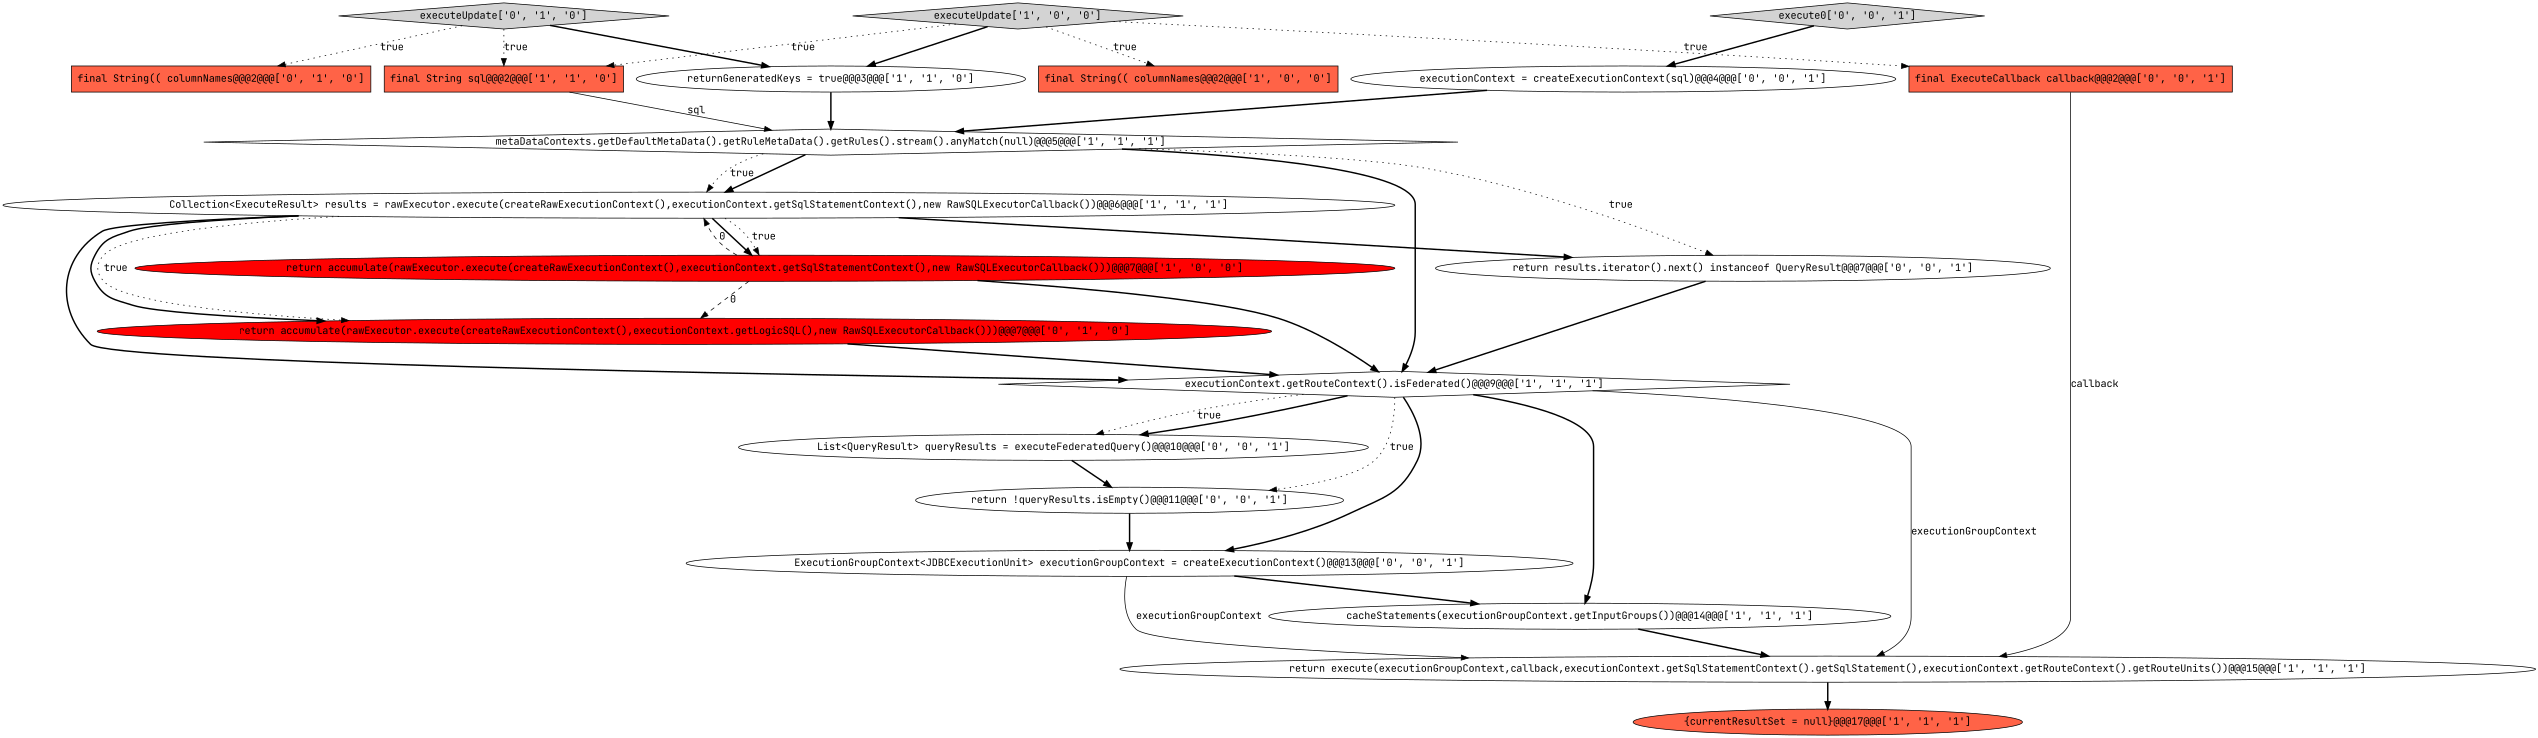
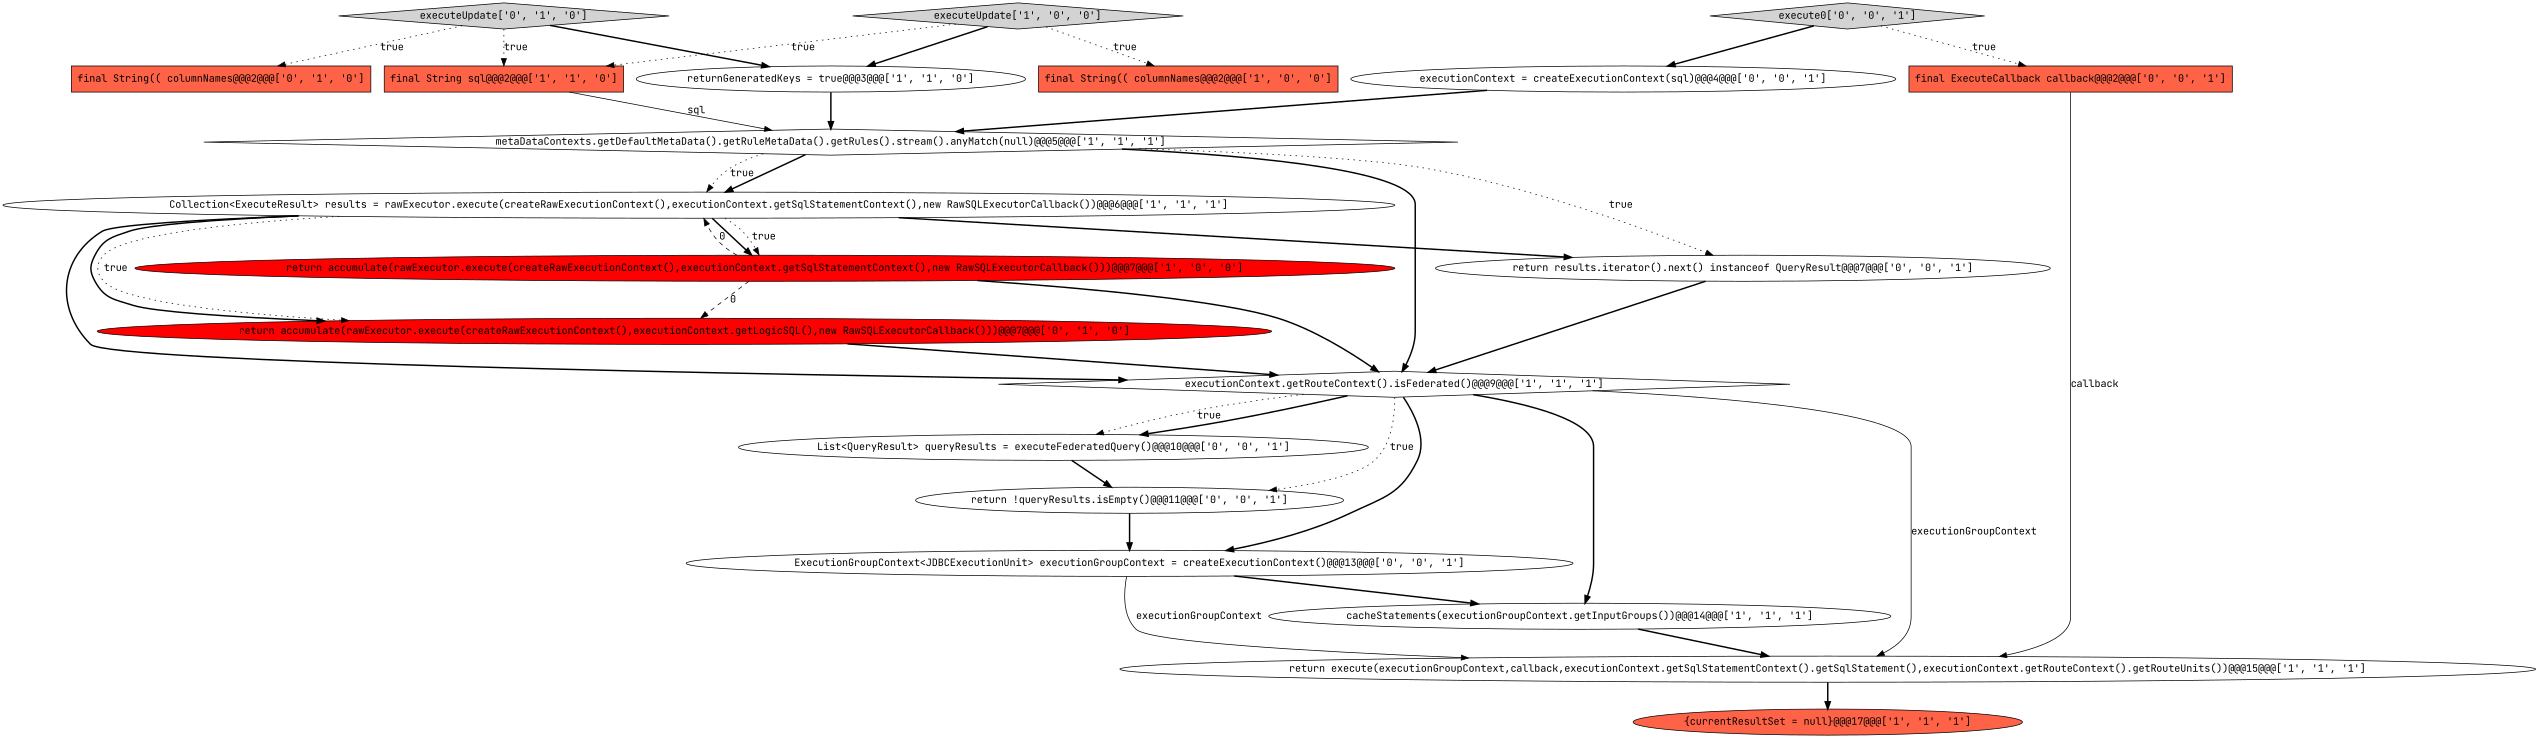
edge "executeUpdate['1', '0', '0']" -> "final ExecuteCallback callback@@@2@@@['0', '0', '1']": now "execute0['0', '0', '1']" -> "final ExecuteCallback callback@@@2@@@['0', '0', '1']"
